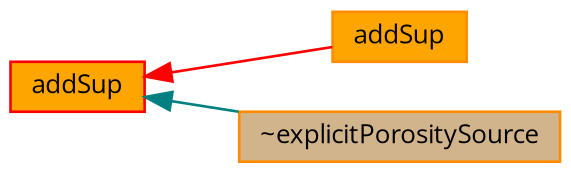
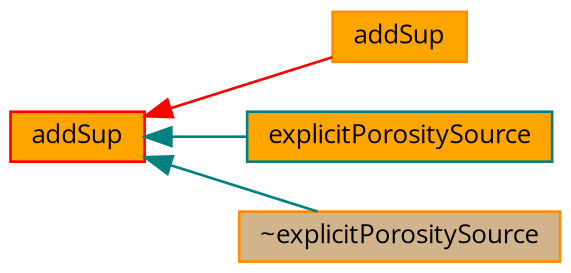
node "explicitPorositySource": added
